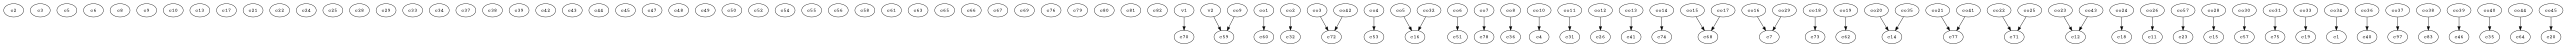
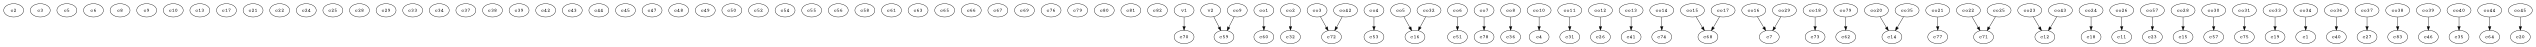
node "co19": label "co19" -> "co79"
node "co41": removed
node "c97": label "c97" -> "c27"
